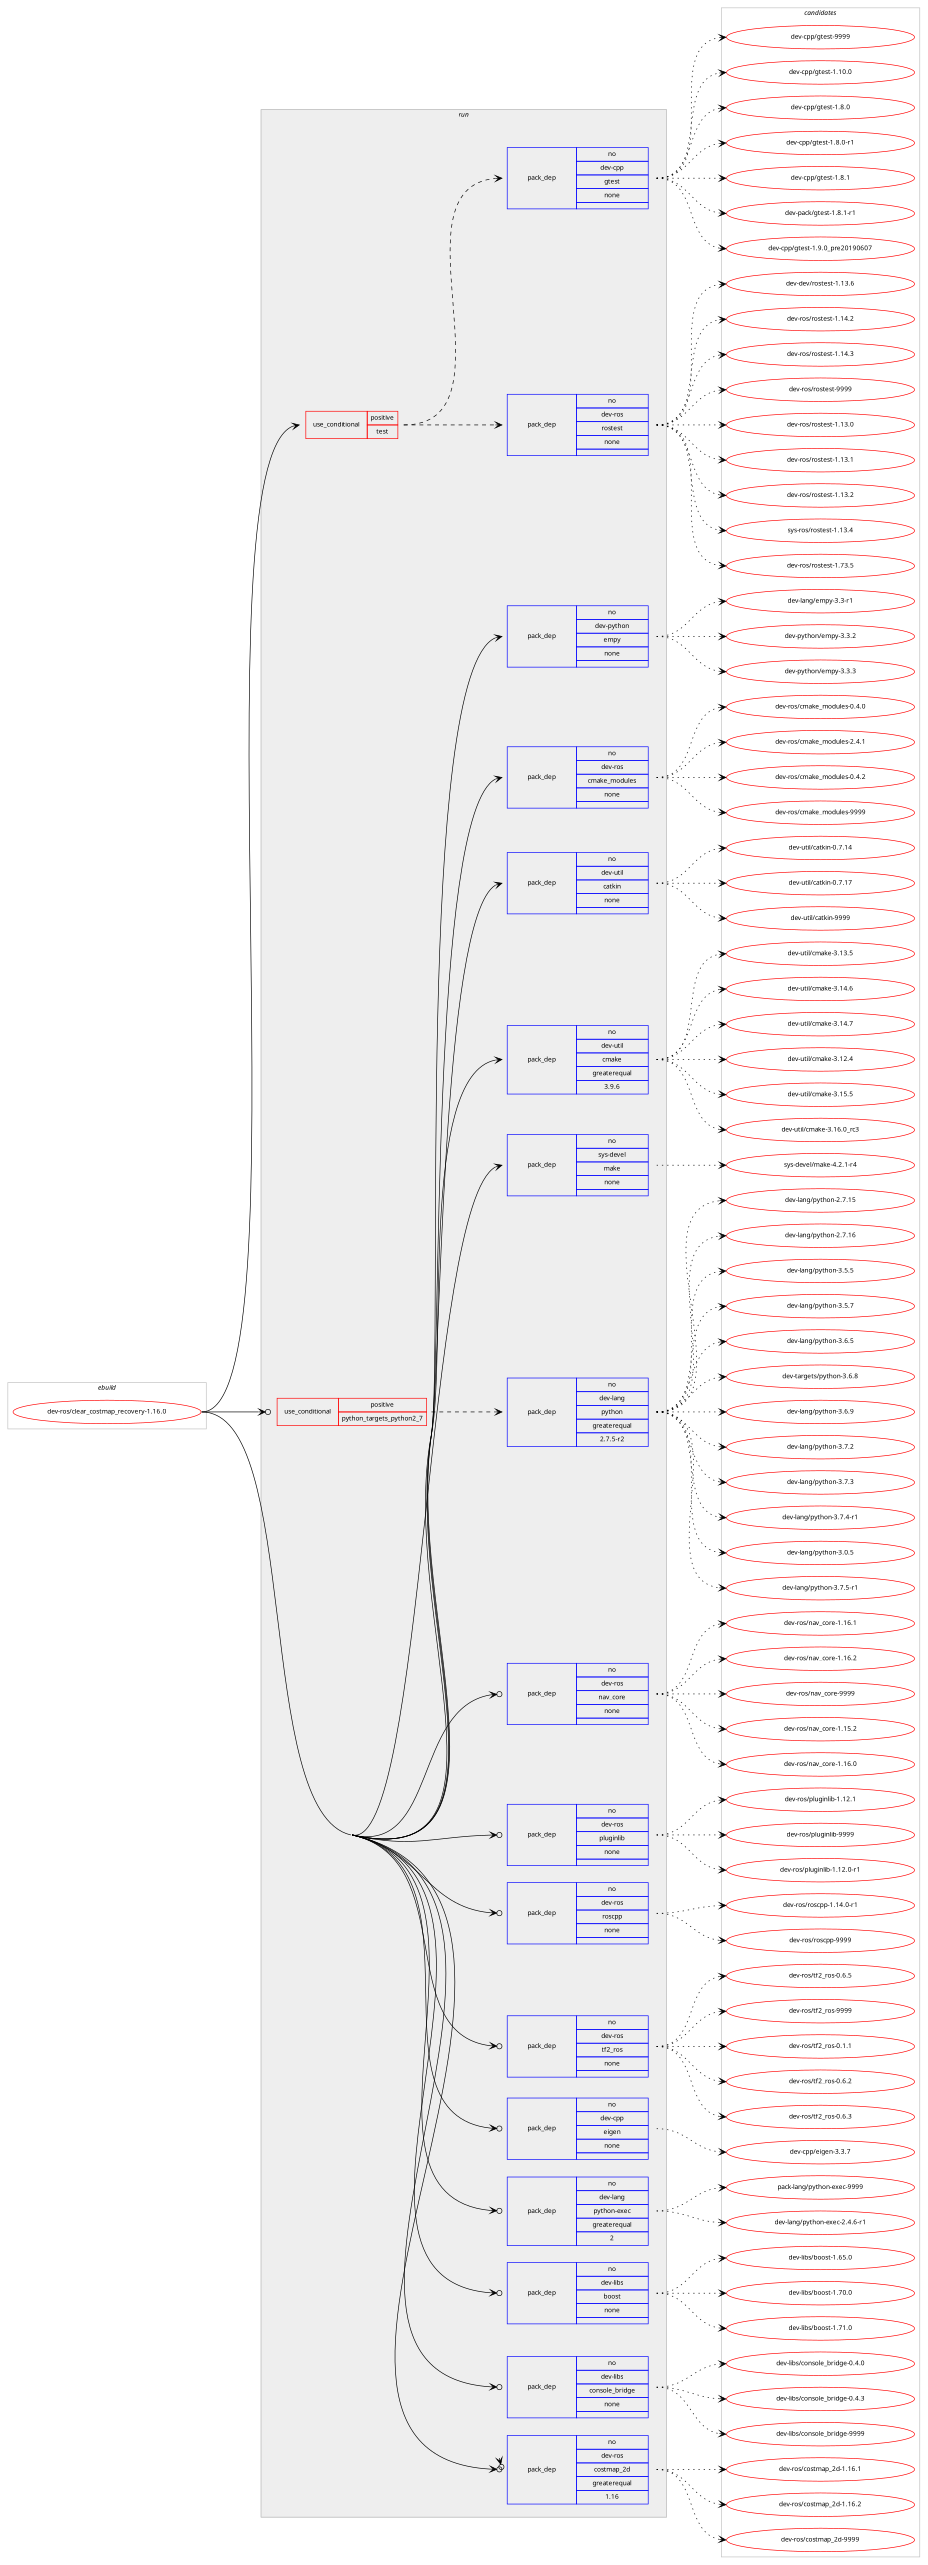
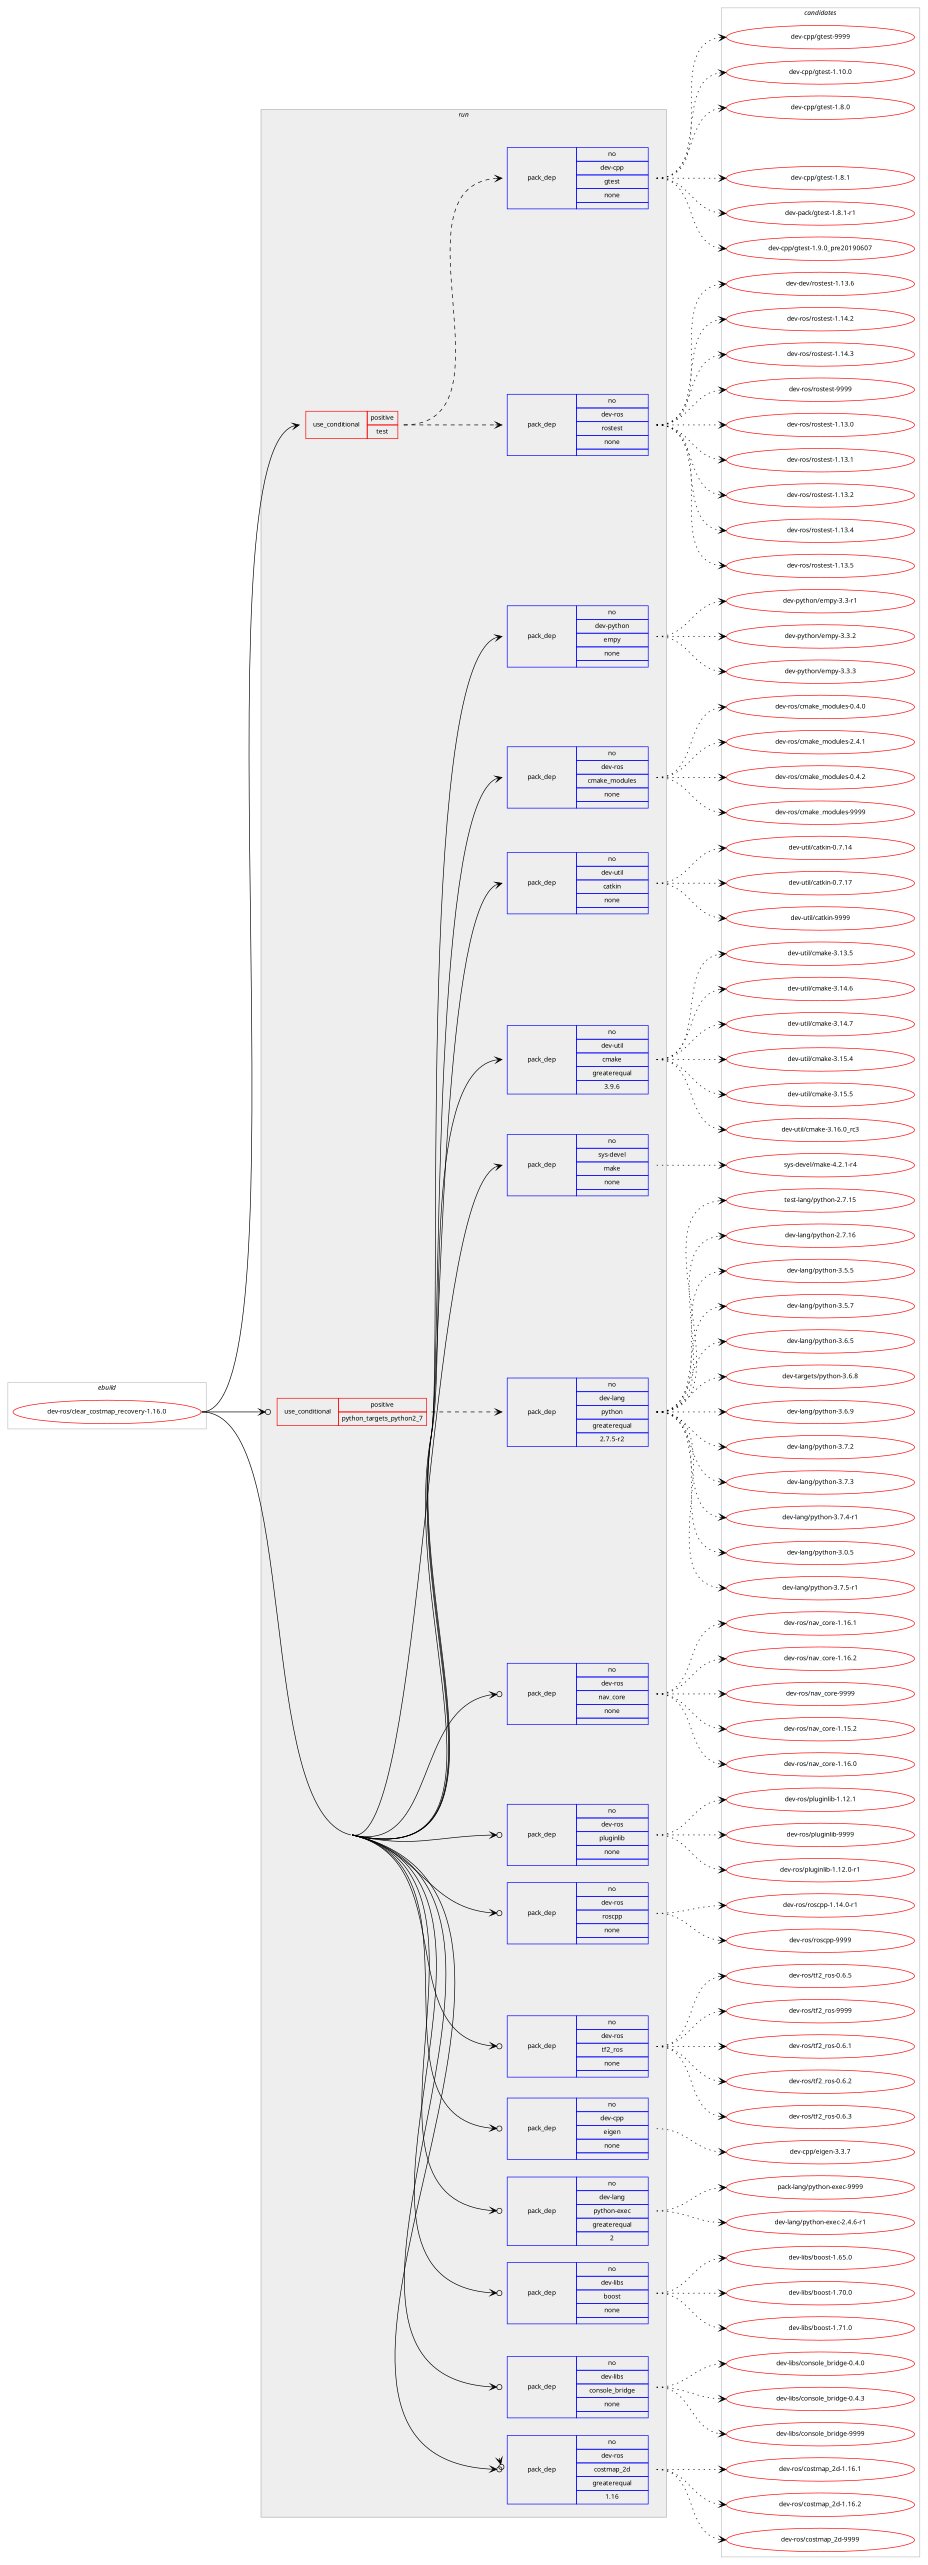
node "dev-cpp/gtest-1.8.0-r1": removed
node "sys-ros/rostest-1.13.4": label "sys-ros/rostest-1.13.4" -> "dev-ros/rostest-1.13.4"
node "dev-ros/rostest-1.73.5": label "dev-ros/rostest-1.73.5" -> "dev-ros/rostest-1.13.5"
node "dev-lang/empy-3.3-r1": label "dev-lang/empy-3.3-r1" -> "dev-python/empy-3.3-r1"
node "dev-util/cmake-3.12.4": label "dev-util/cmake-3.12.4" -> "dev-util/cmake-3.15.4"
node "dev-lang/python-2.7.15": label "dev-lang/python-2.7.15" -> "test-lang/python-2.7.15"
node "dev-ros/tf2_ros-0.1.1": label "dev-ros/tf2_ros-0.1.1" -> "dev-ros/tf2_ros-0.6.1"
